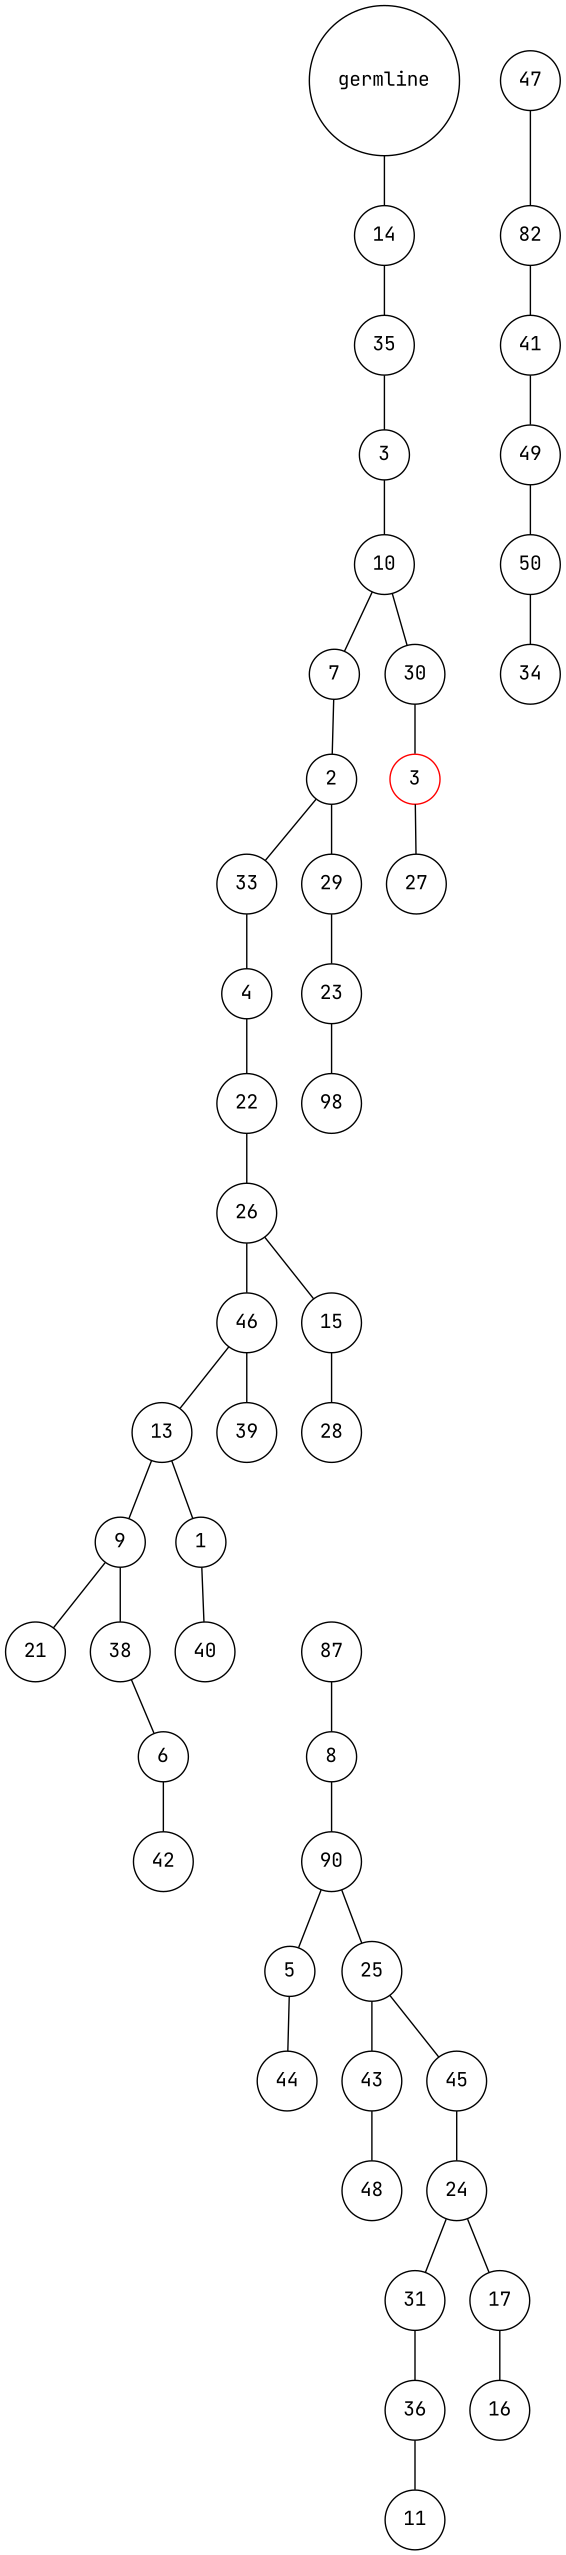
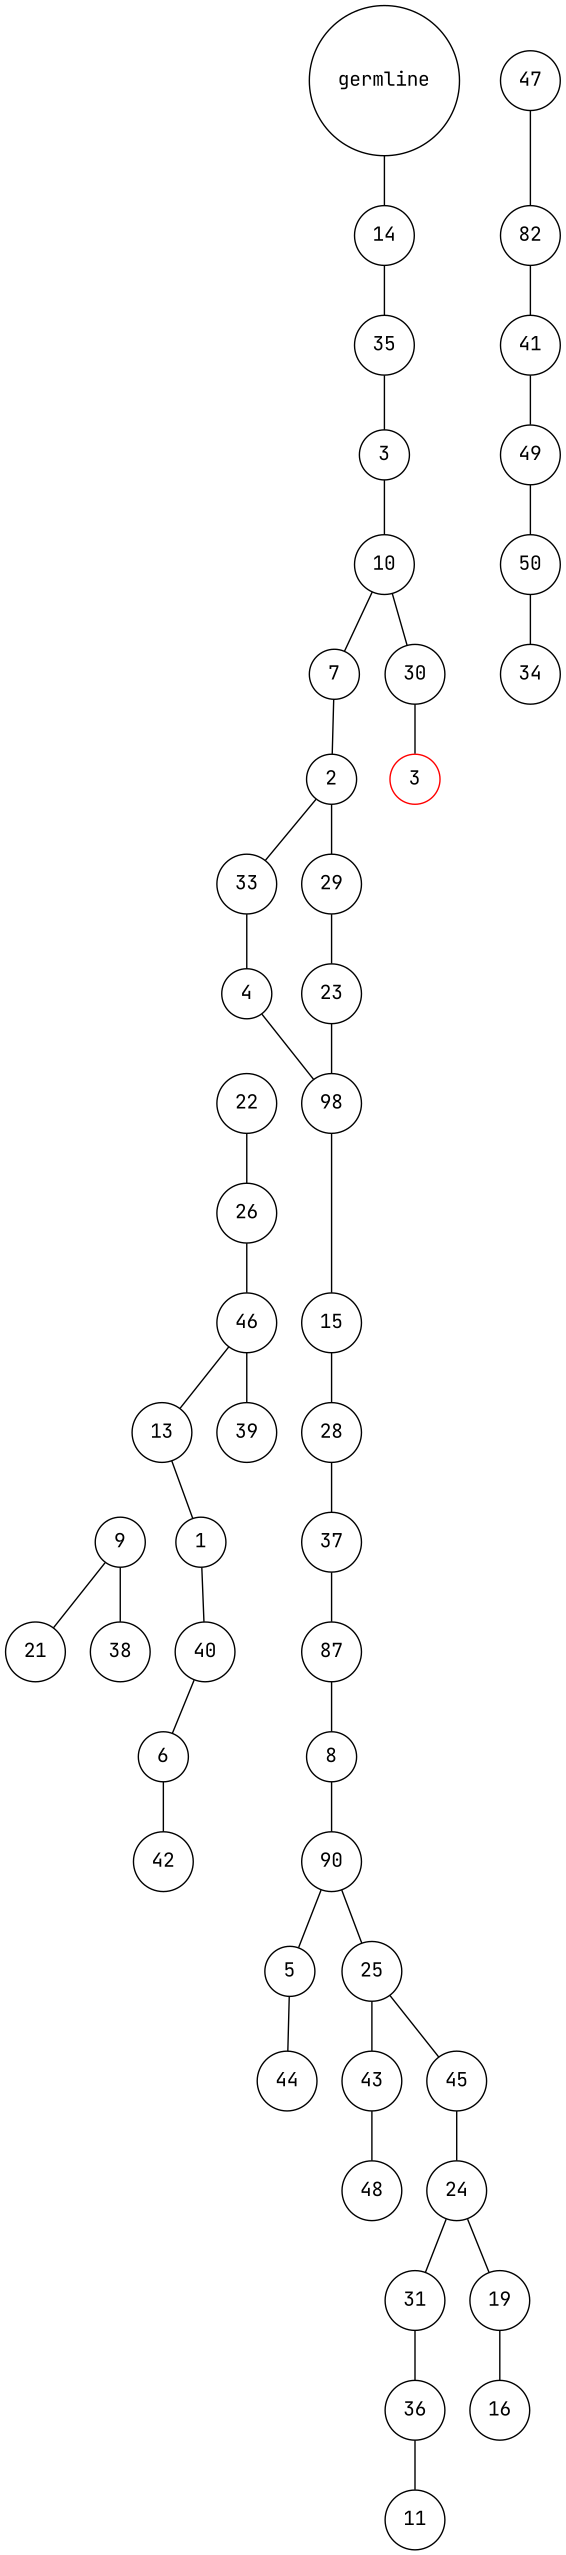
node "27": removed
edge "4" -- "22": now "4" -- "98"
edge "26" -- "15": now "98" -- "15"
edge "13" -- "9": removed
node "37": added
edge "38" -- "6": now "40" -- "6"
node "17": label "17" -> "19"
